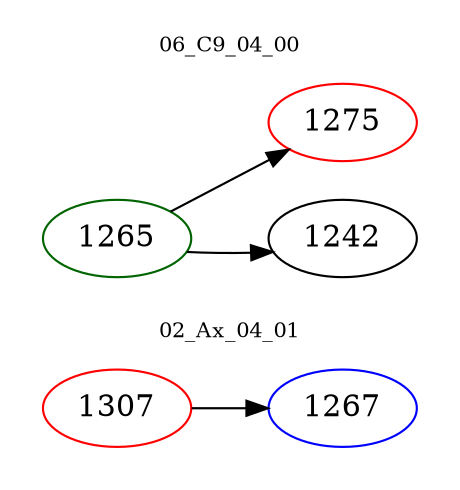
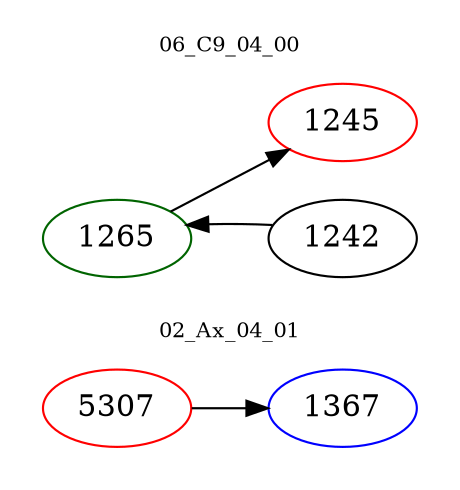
node "1275": label "1275" -> "1245"
edge "1265" -> "1242": reversed
node "1307": label "1307" -> "5307"
node "1267": label "1267" -> "1367"
